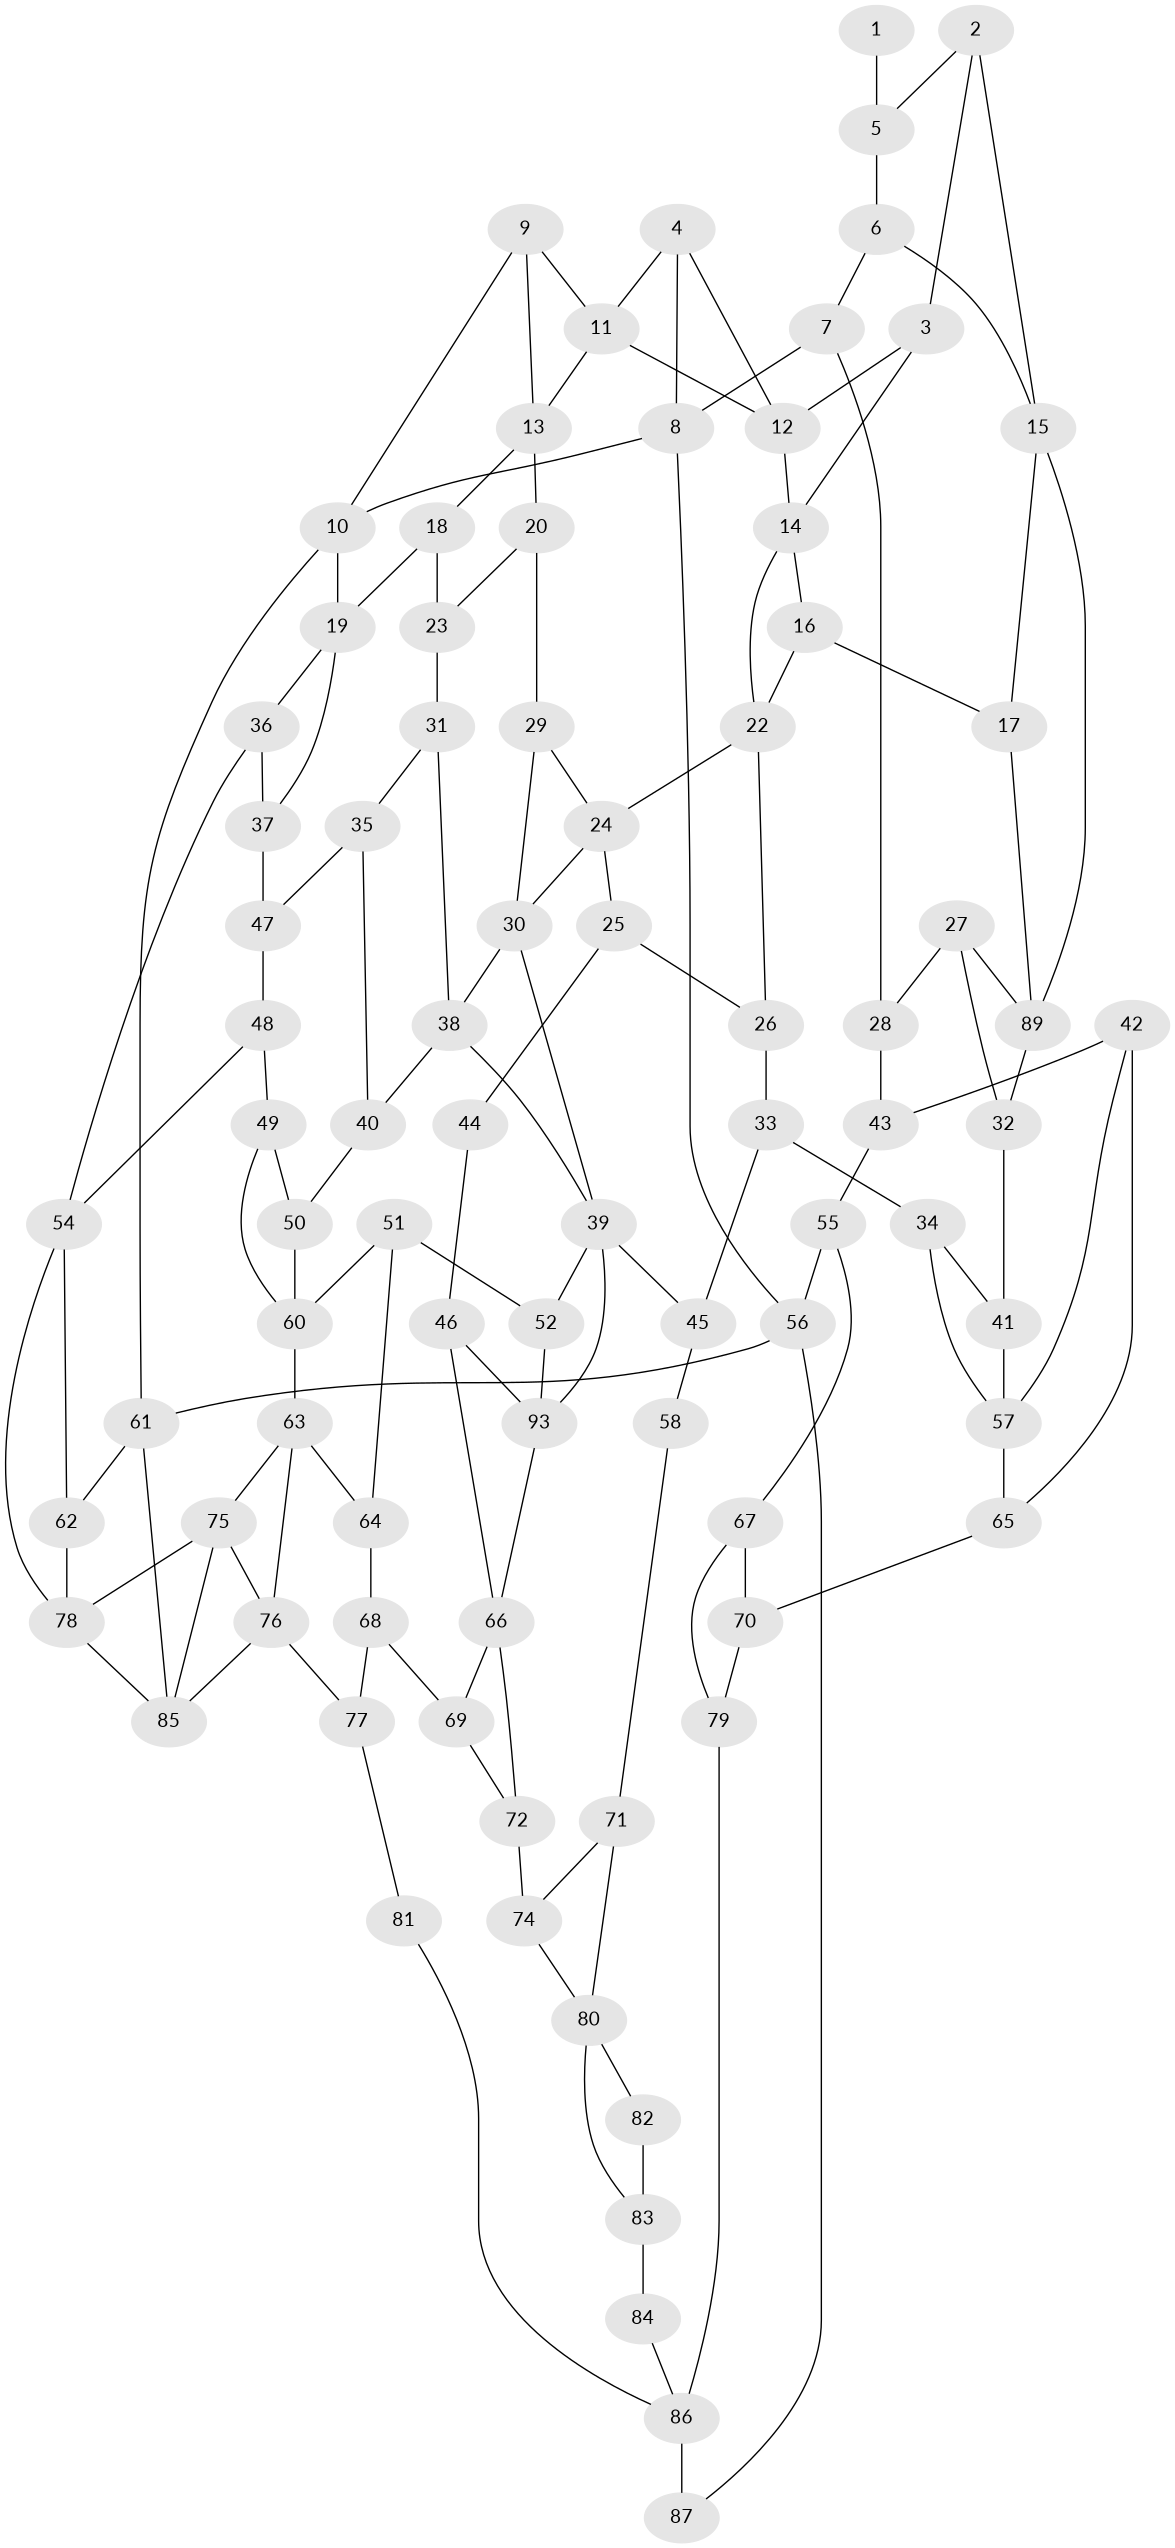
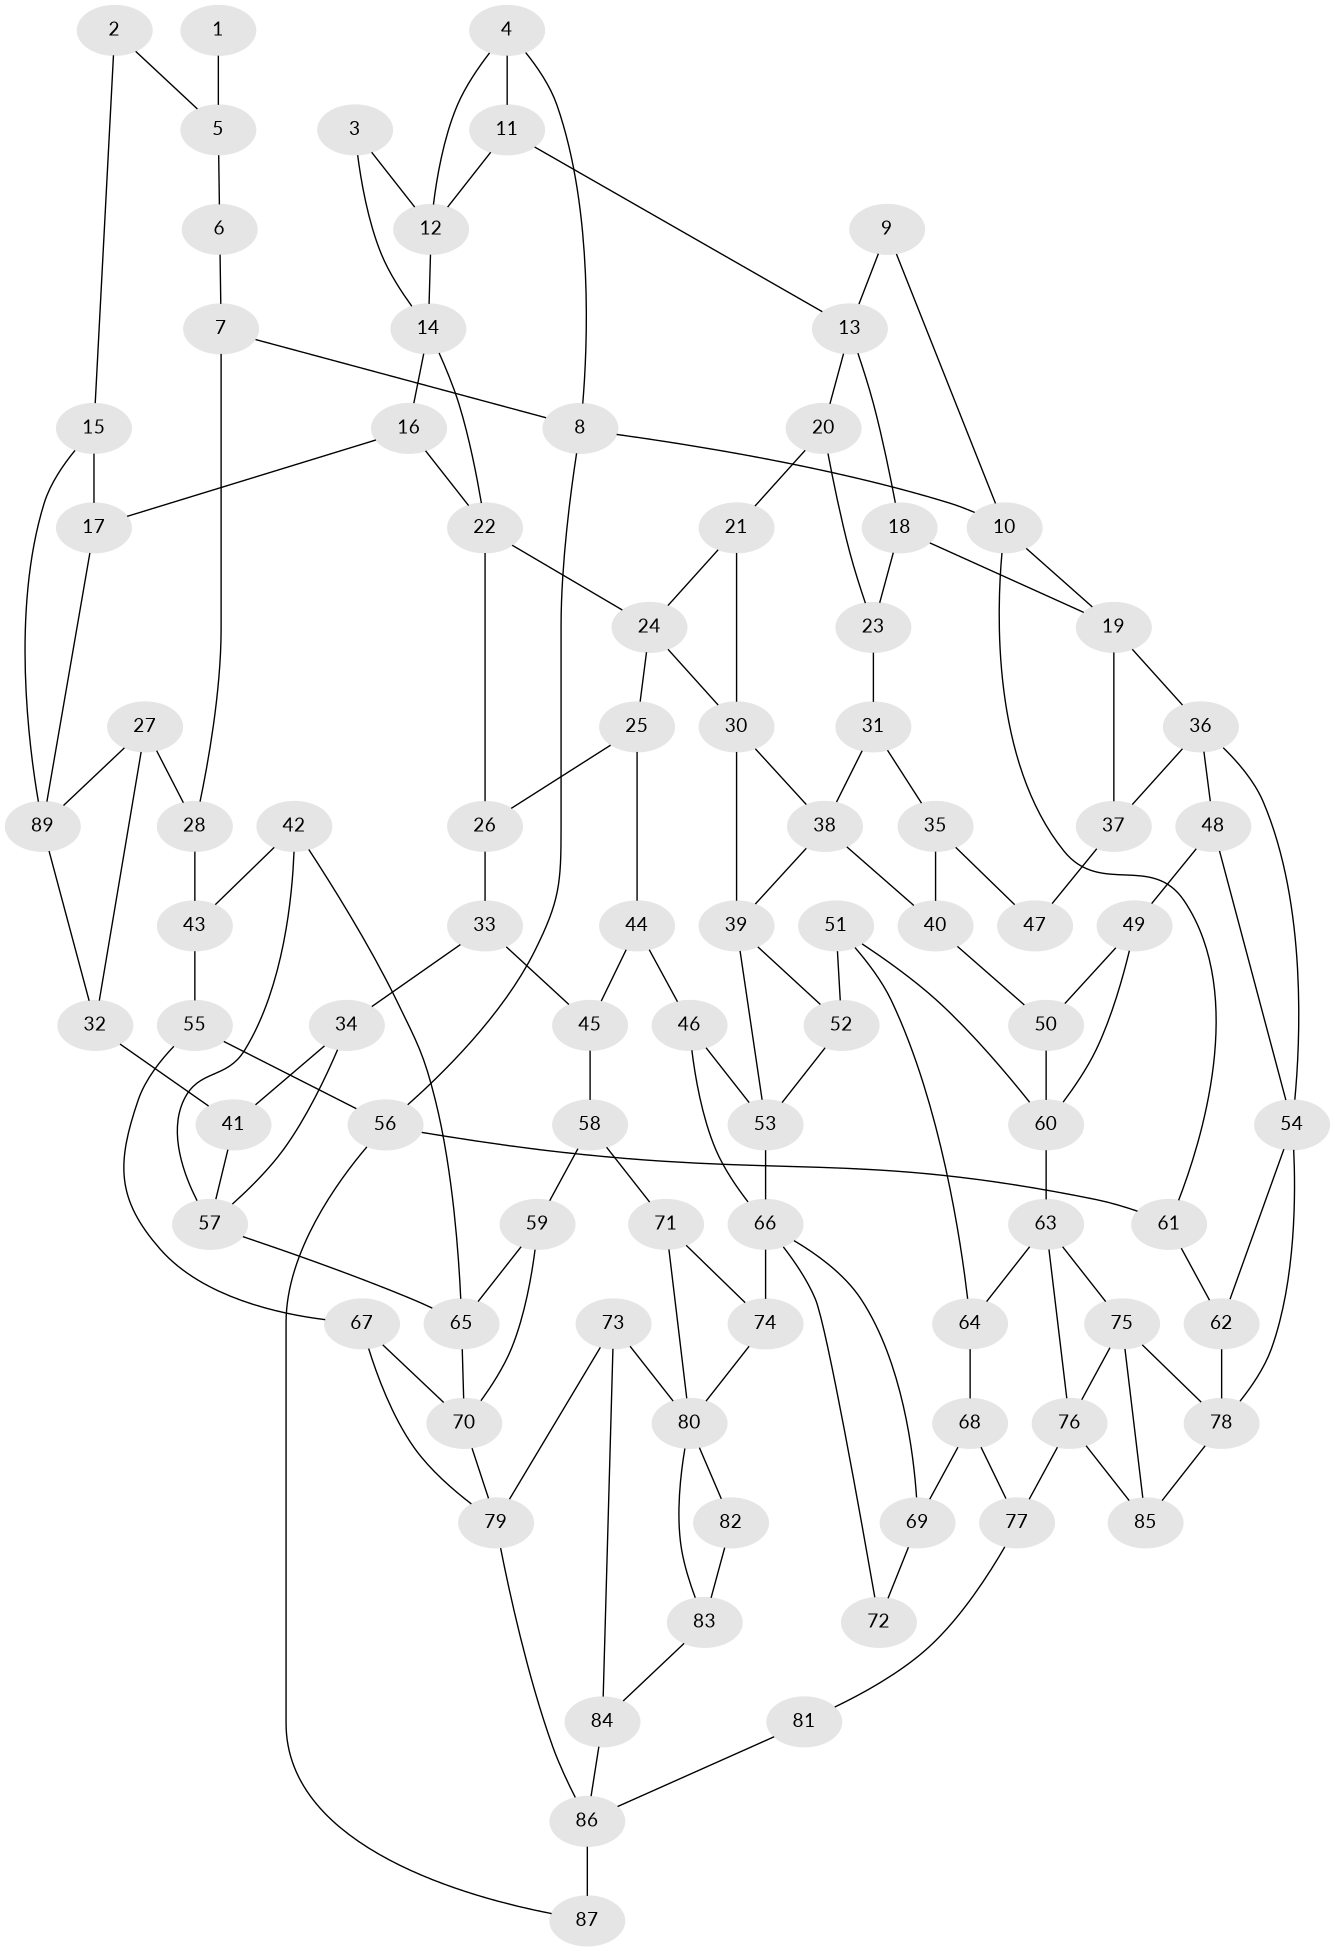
edge "2" -- "3": removed
edge "9" -- "11": removed
edge "6" -- "15": removed
node "29": label "29" -> "21"
edge "47" -- "48": now "36" -- "48"
node "59": added
edge "39" -- "45": now "44" -- "45"
node "73": added
node "93": label "93" -> "53"
edge "61" -- "85": removed
edge "72" -- "74": now "66" -- "74"
